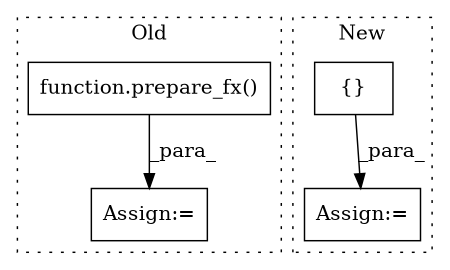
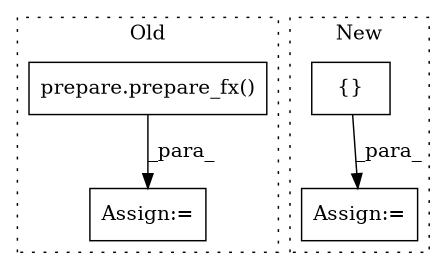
node "function.prepare_fx()": label "function.prepare_fx()" -> "prepare.prepare_fx()"
